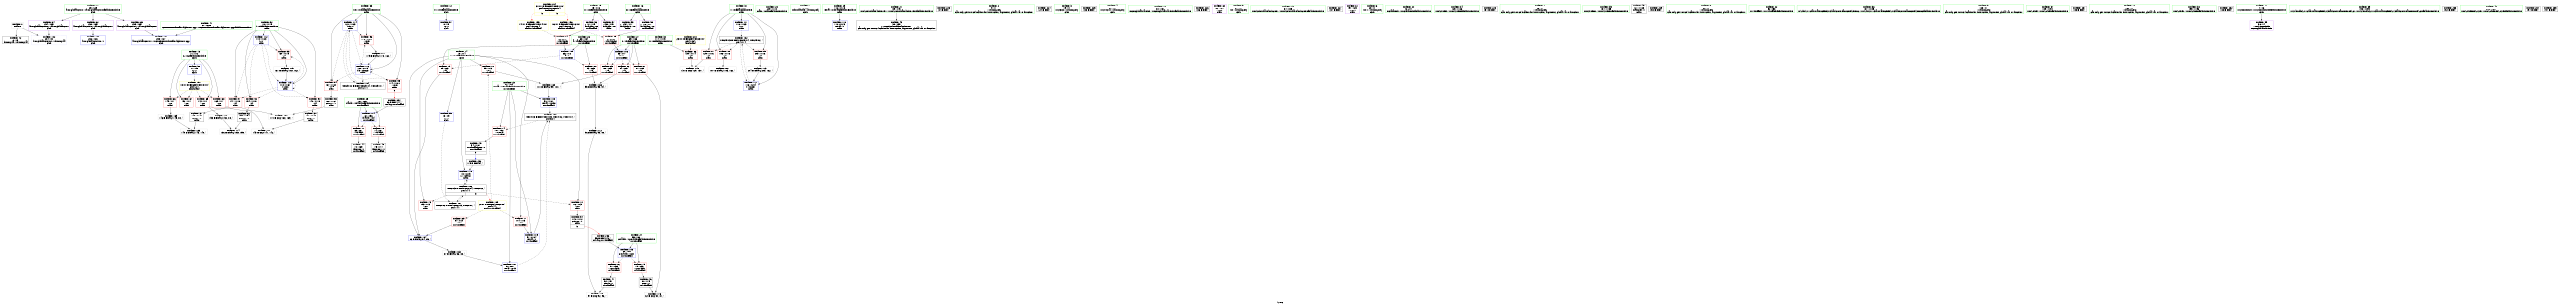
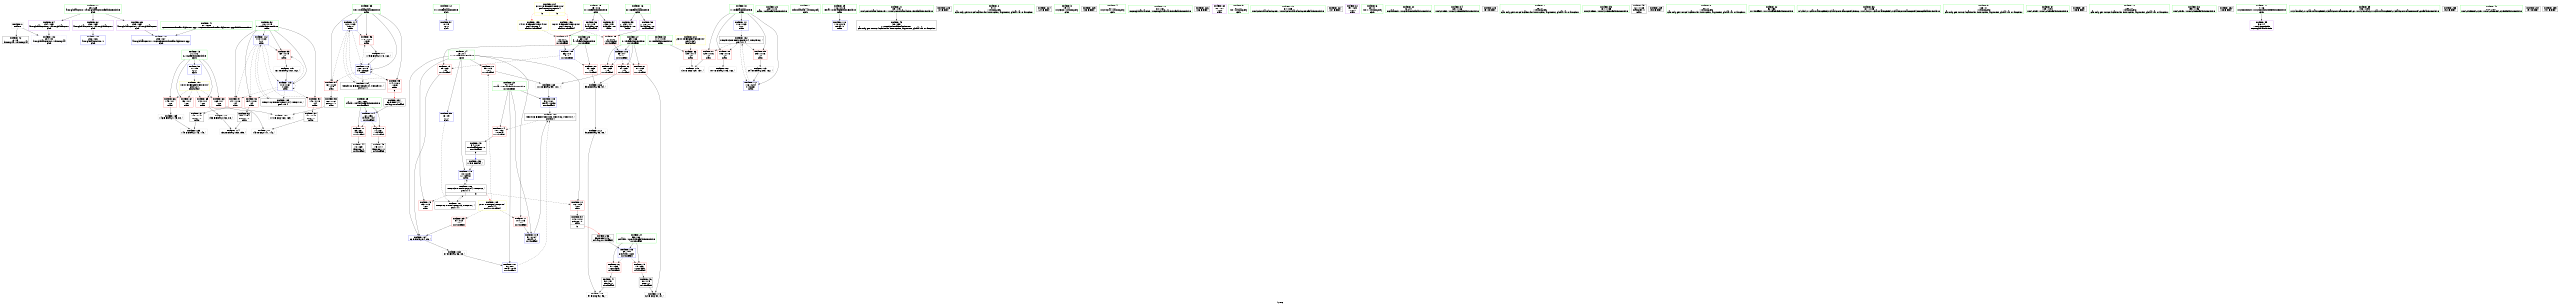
node "NodeID: 183": added
